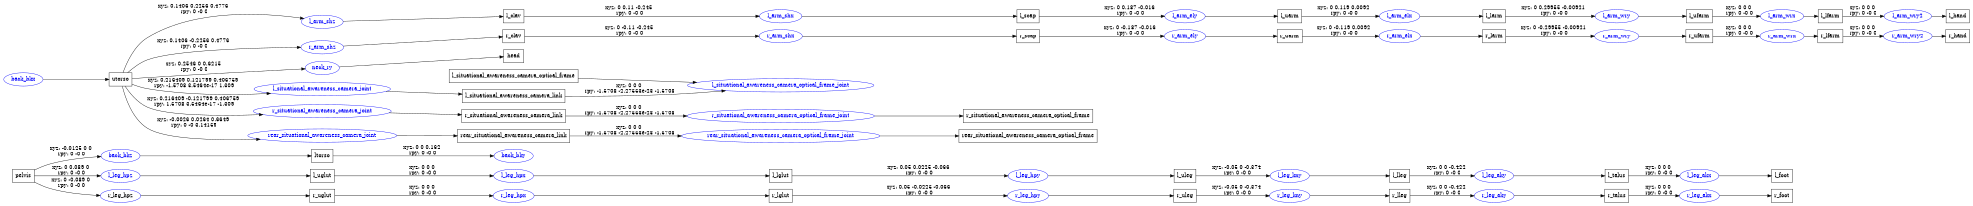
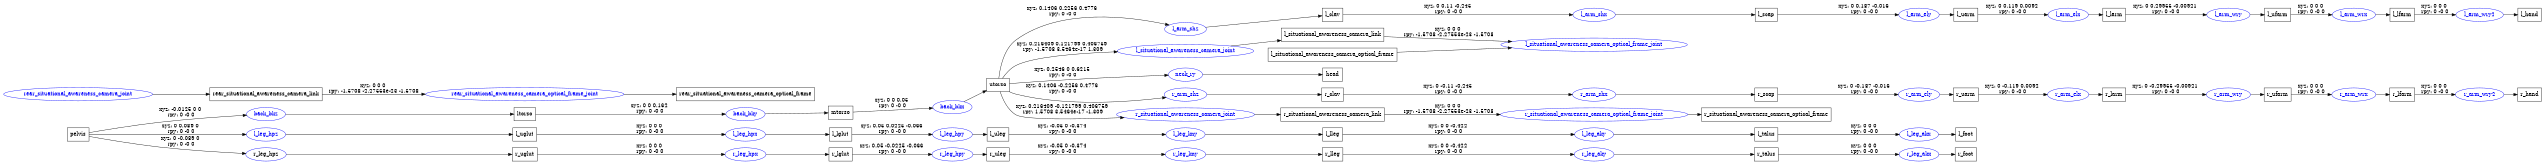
node "mtorso": added
edge "utorso" -> "rear_situational_awareness_camera_joint": removed, label "xyz: -0.0026 0.0264 0.6649 rpy: 0 -0 3.14159"
